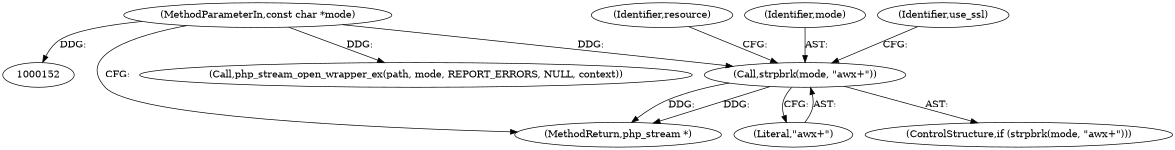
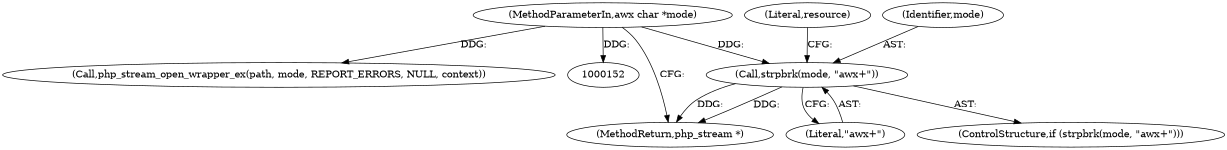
node "(MethodParameterIn,const char *mode)": label "(MethodParameterIn,const char *mode)" -> "(MethodParameterIn,awx char *mode)"
node "(Identifier,resource)": label "(Identifier,resource)" -> "(Literal,resource)"
node "(Identifier,use_ssl)": removed
